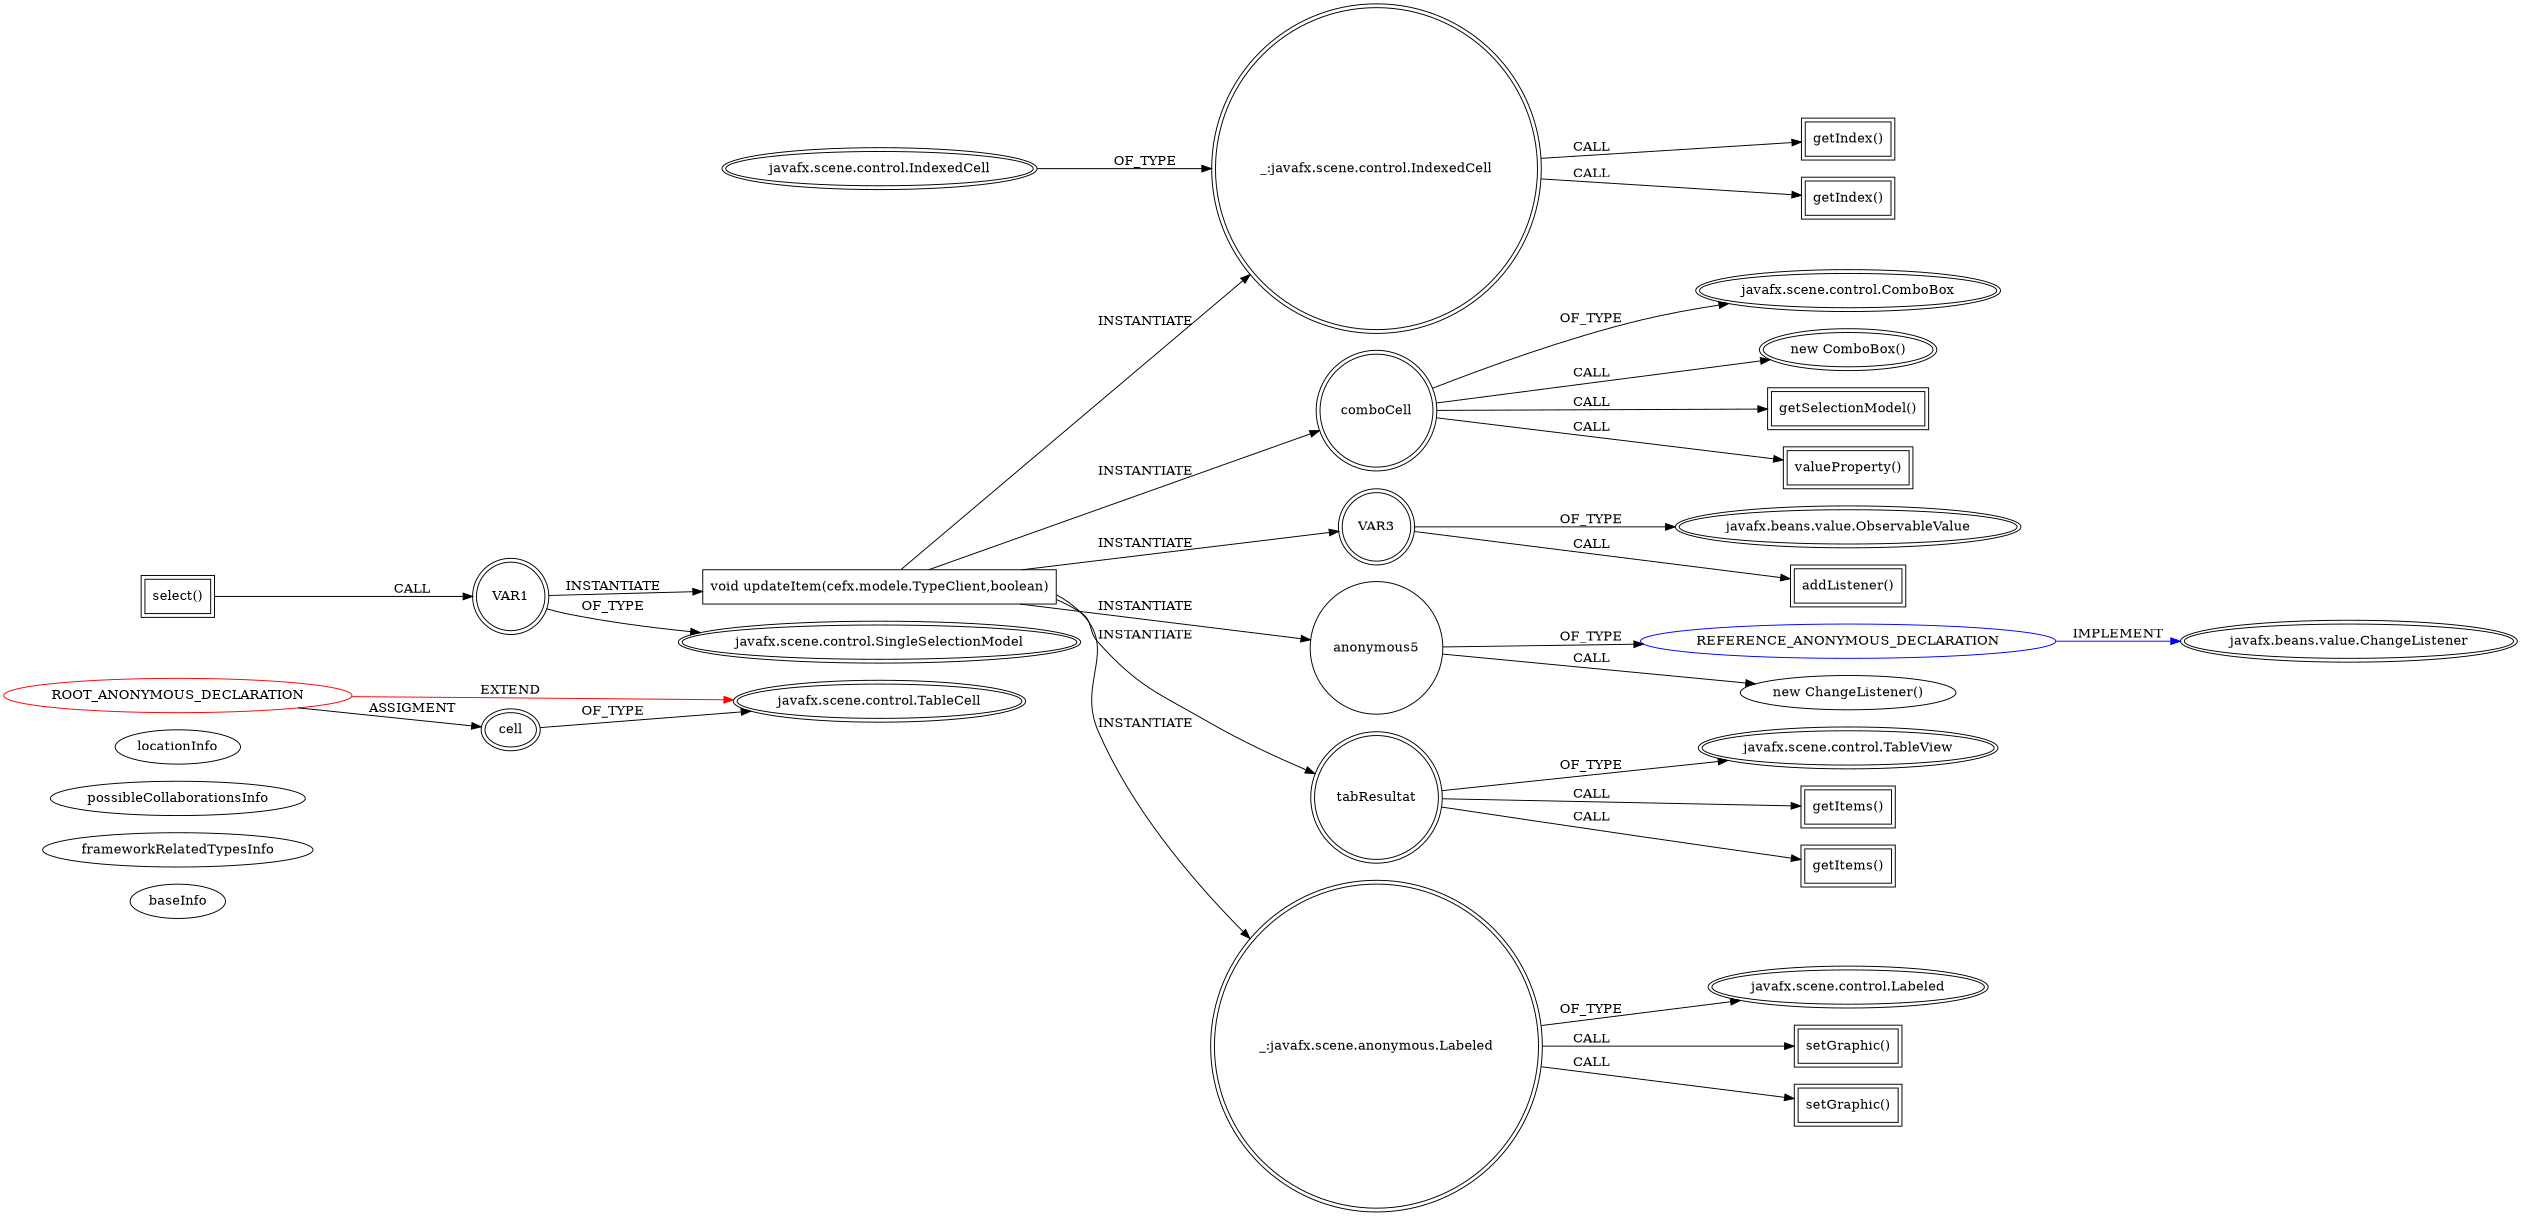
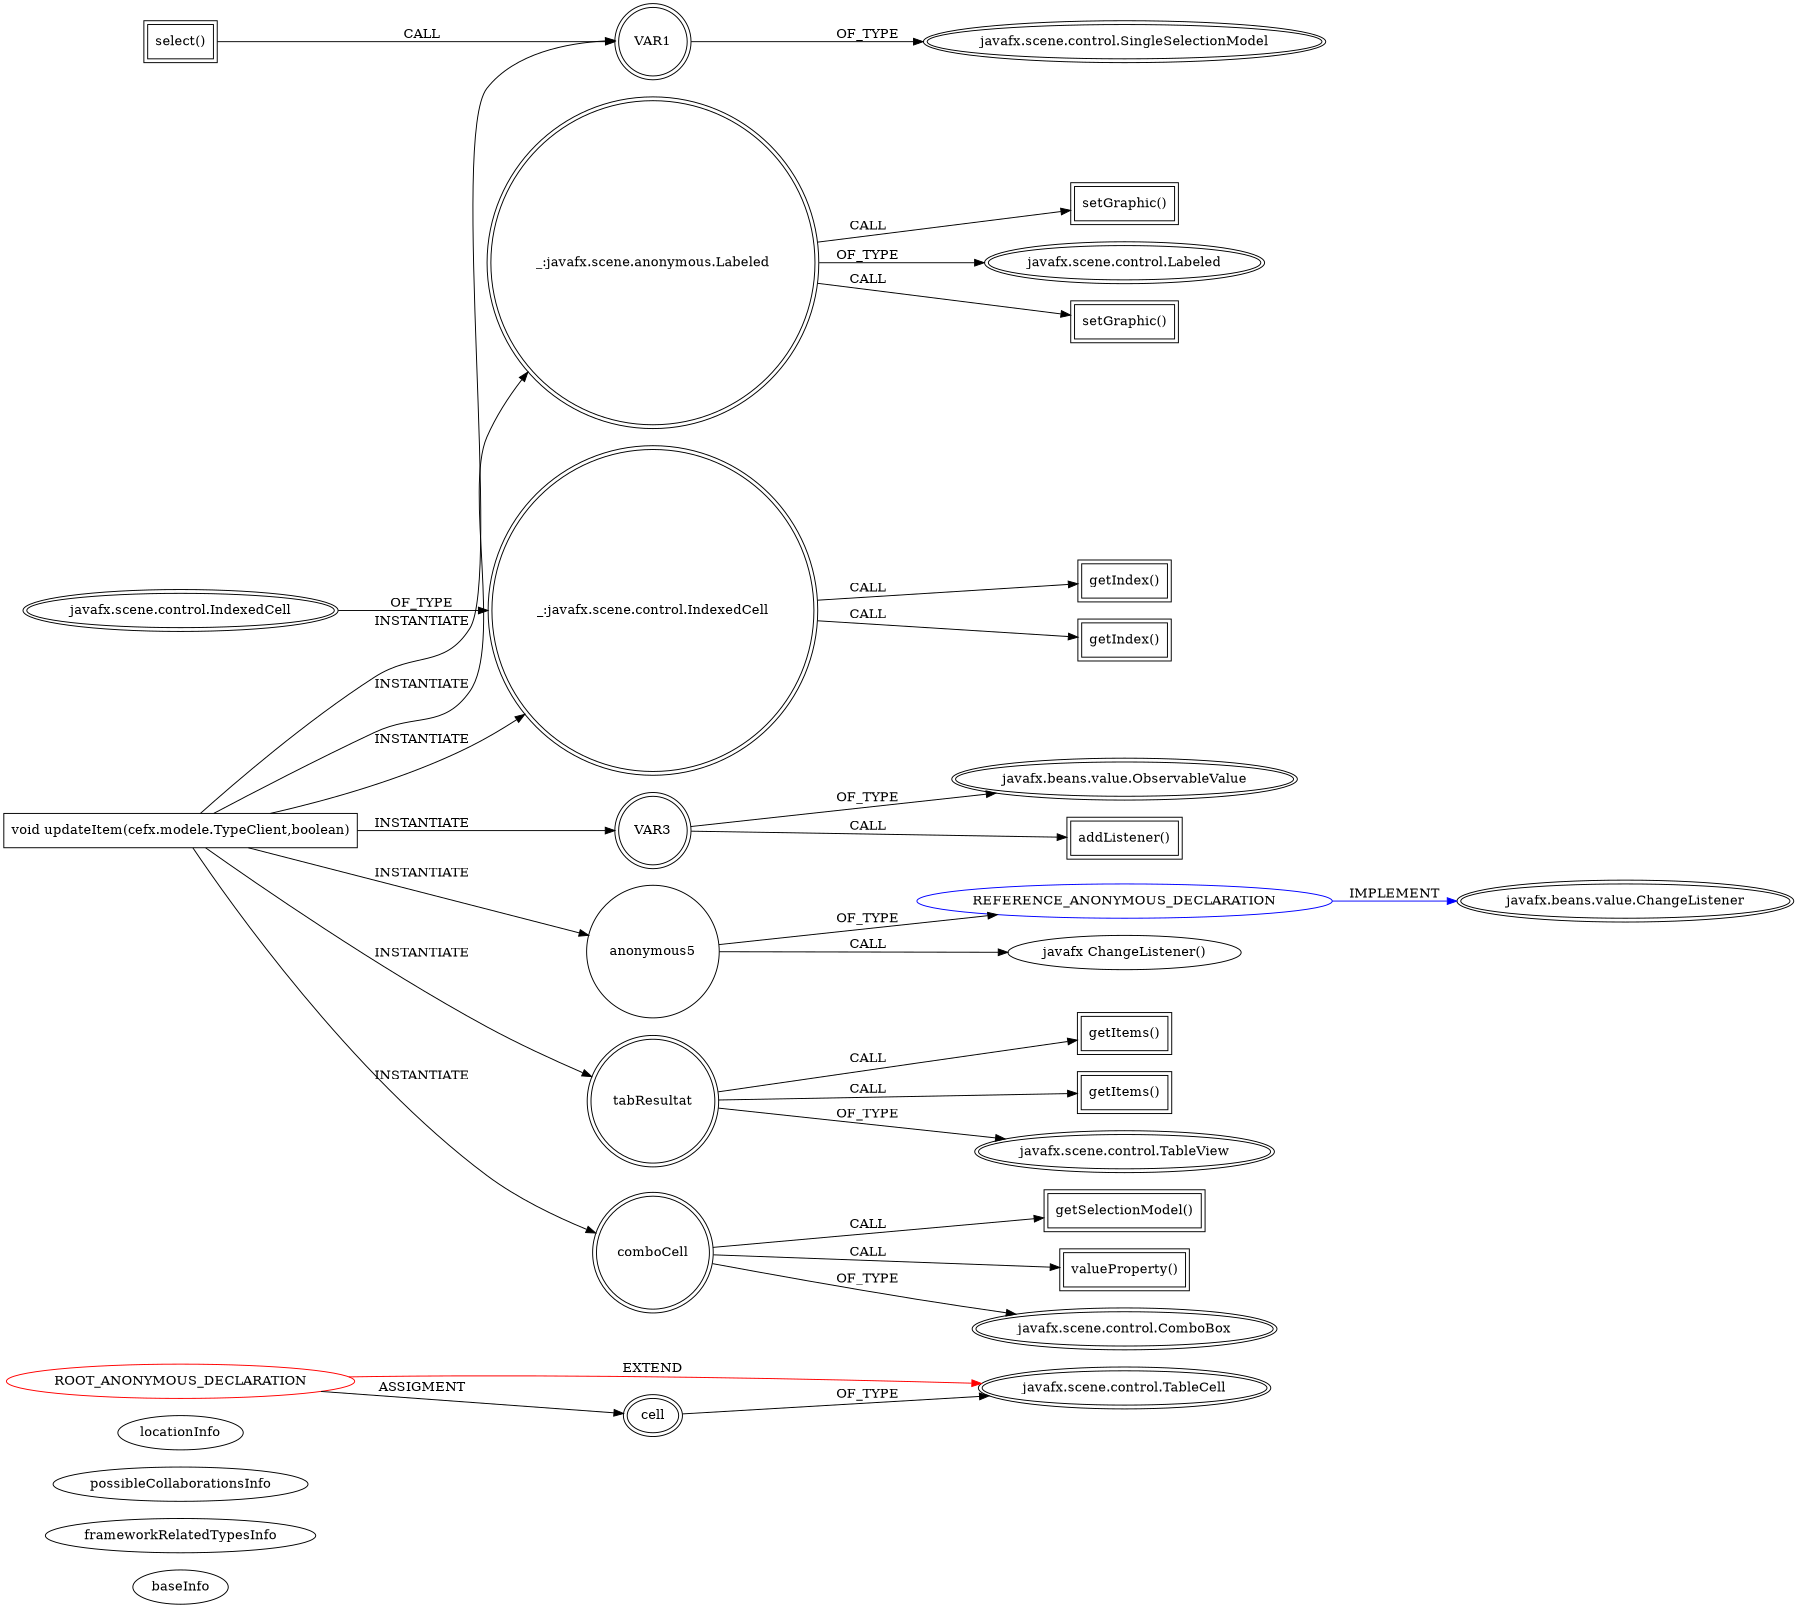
node "new ComboBox()": removed
edge "VAR1" -> "void updateItem(cefx.modele.TypeClient,boolean)": reversed
node "new ChangeListener()": label "new ChangeListener()" -> "javafx ChangeListener()"
